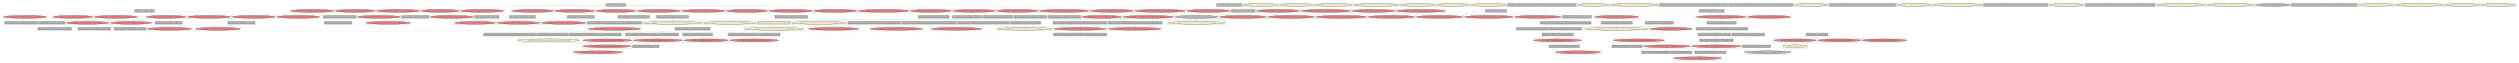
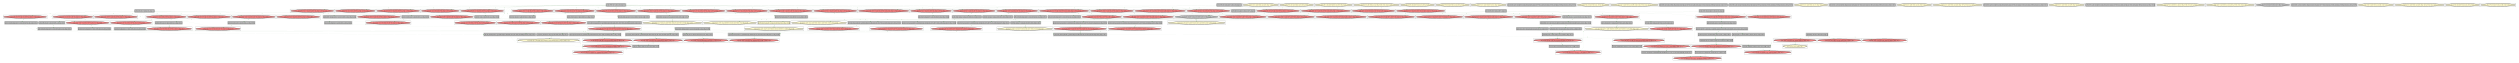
node "[96/97]  store i32 %add45, i32* %total, align 4, !dbg !1401": fillcolor grey -> lightcoral
